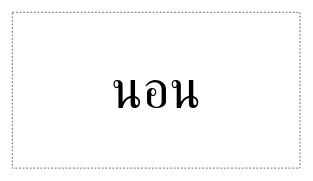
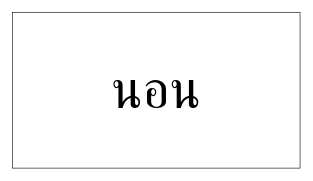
node "นอน": style dashed -> solid
